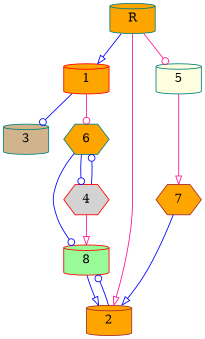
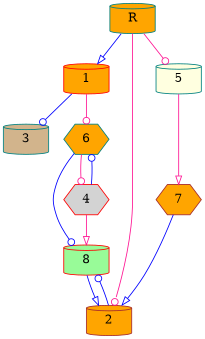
edge "6" -> "4": color blue -> deeppink
edge "R" -> "2": arrowhead onormal -> odot
